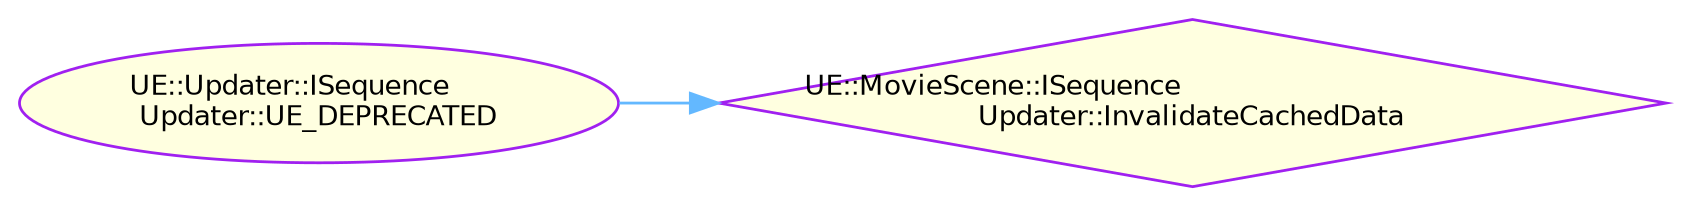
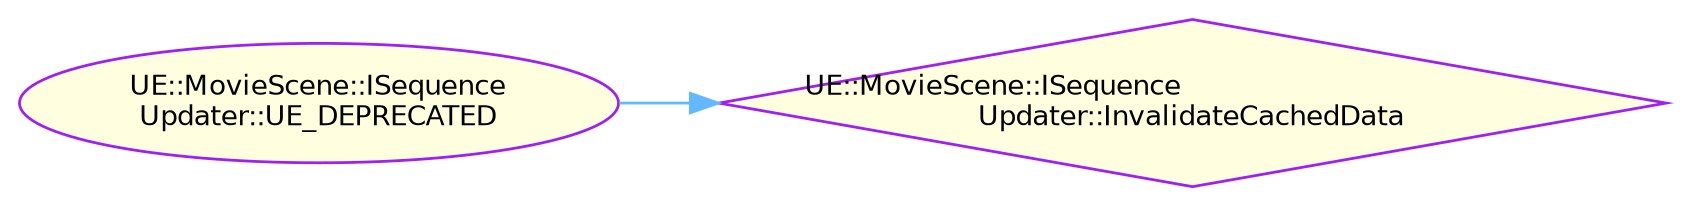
node "UE::Updater::ISequence Updater::UE_DEPRECATED": label "UE::Updater::ISequence Updater::UE_DEPRECATED" -> "UE::MovieScene::ISequence Updater::UE_DEPRECATED"
